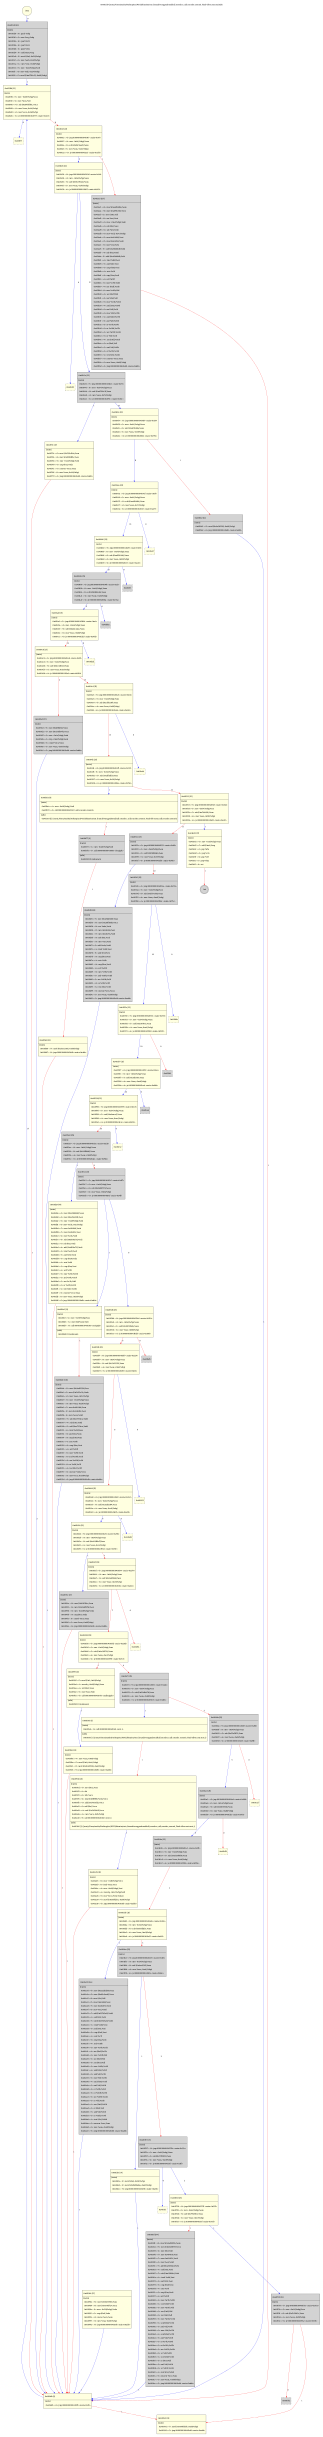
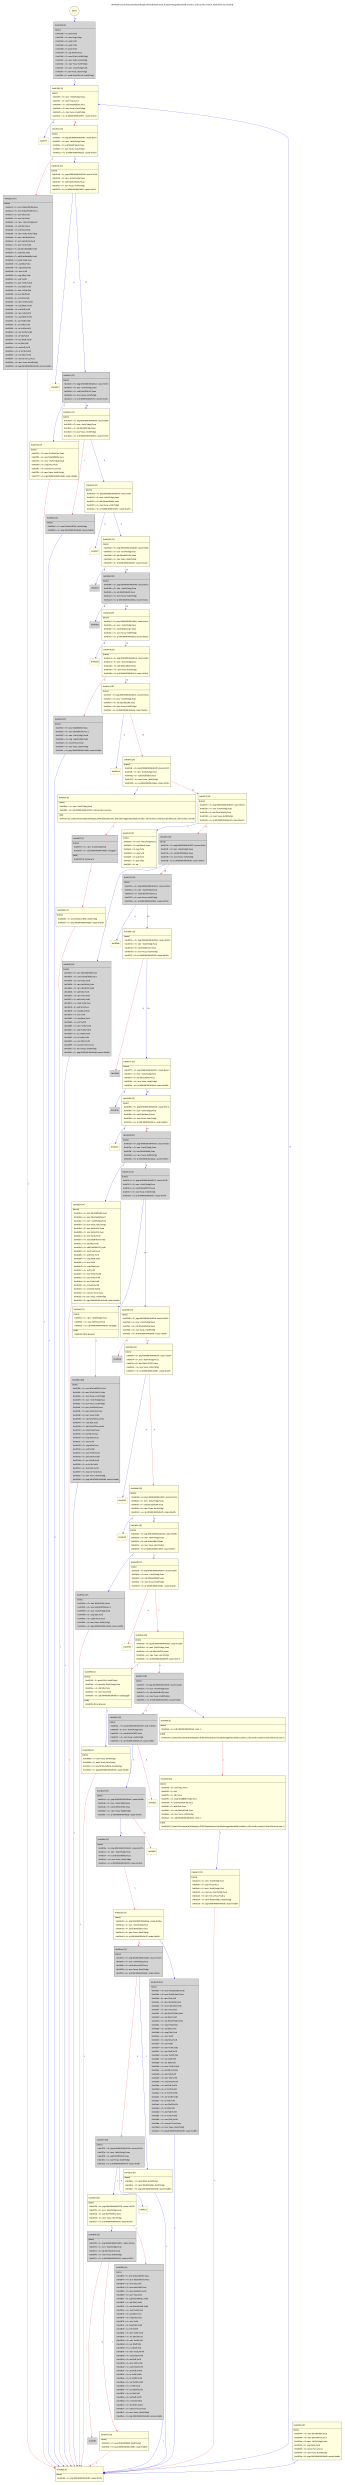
node "Exit": removed
edge "0x401e8b [5]" -> "0x401942 [12]": reversed
